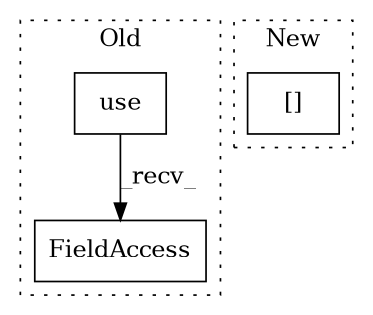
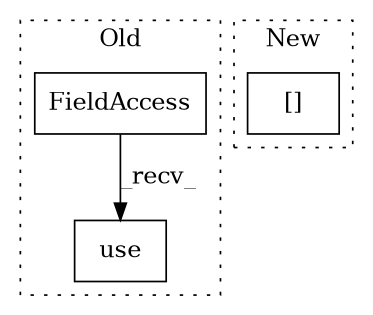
edge "use" -> "FieldAccess": reversed
